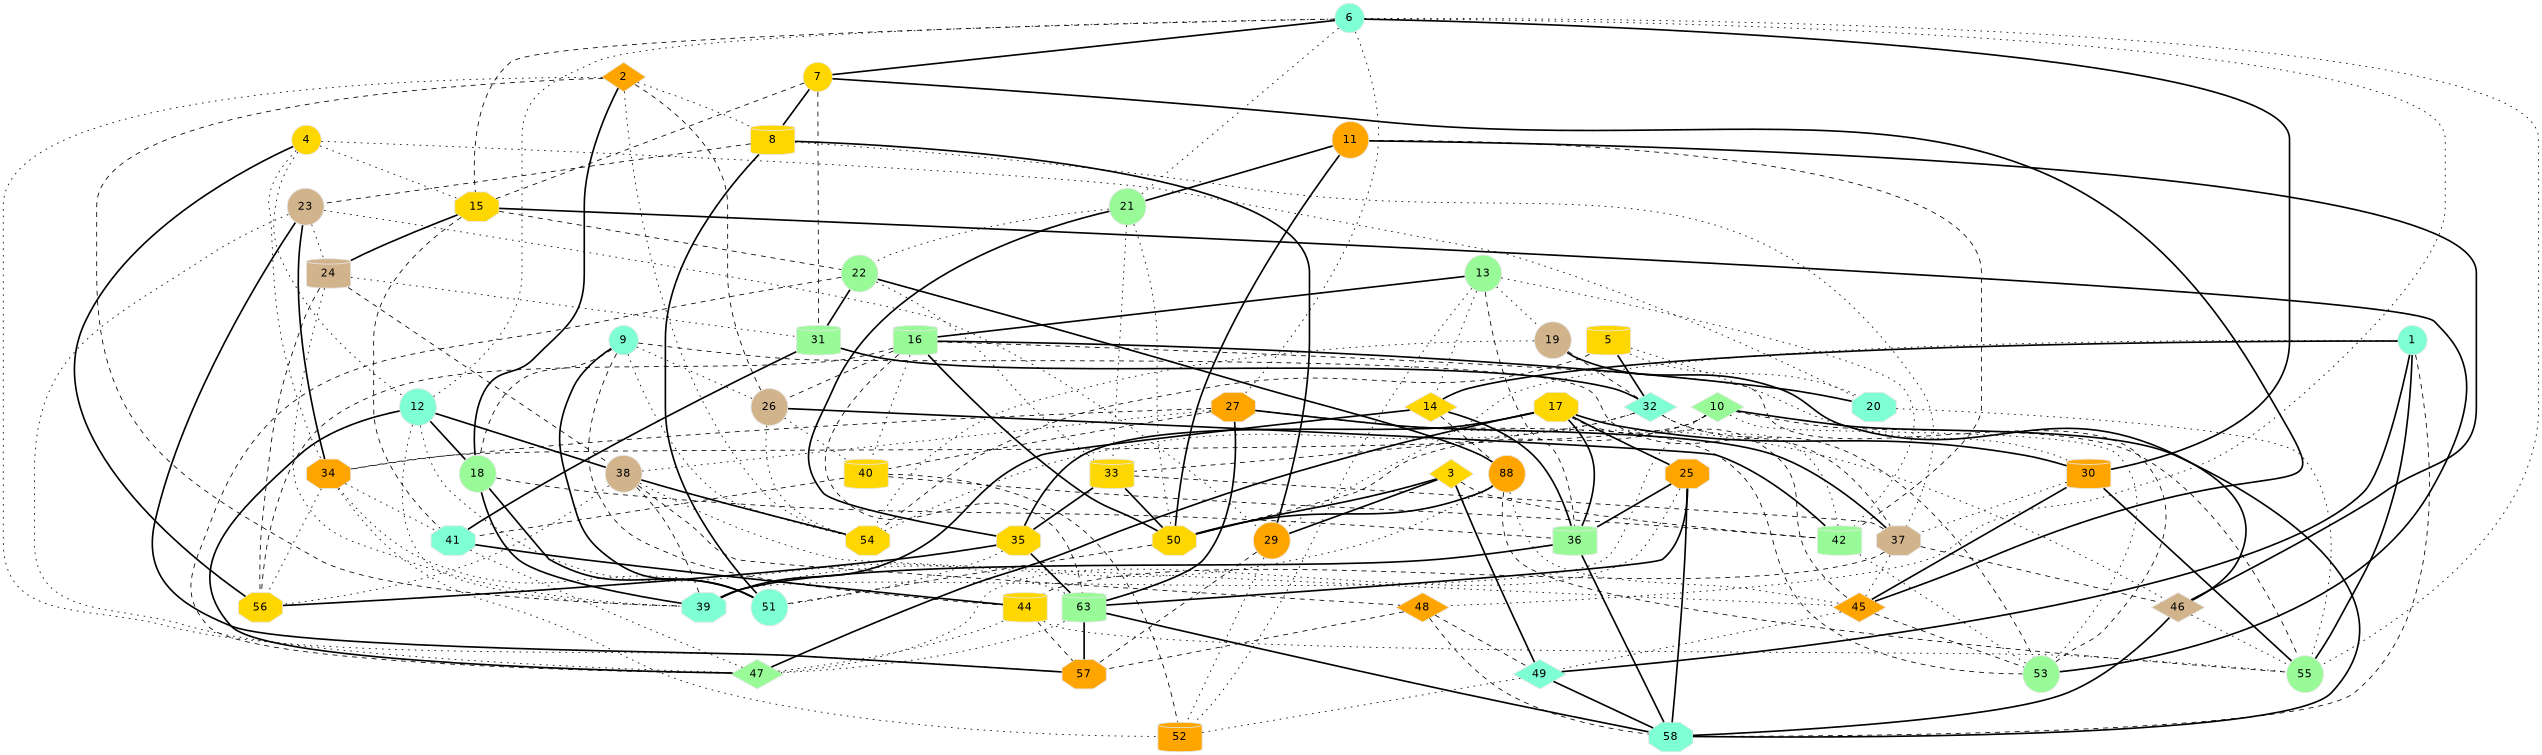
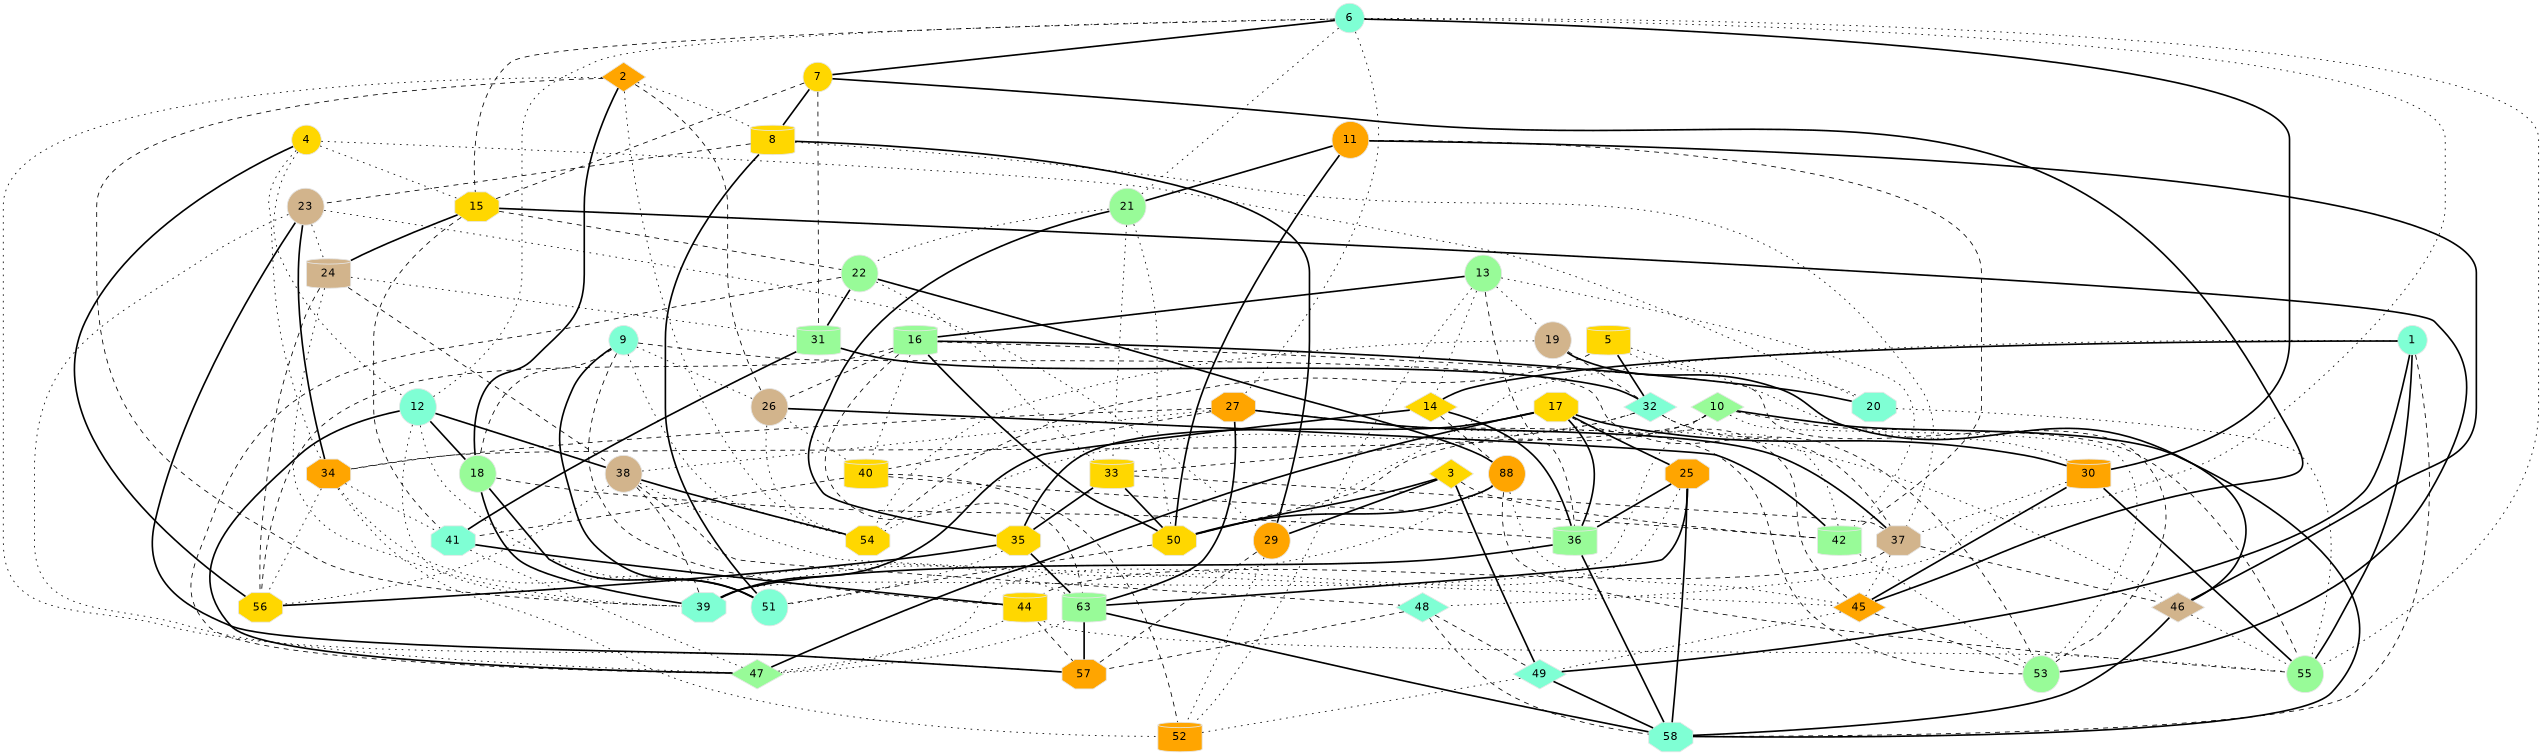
node "48": fillcolor orange -> aquamarine
